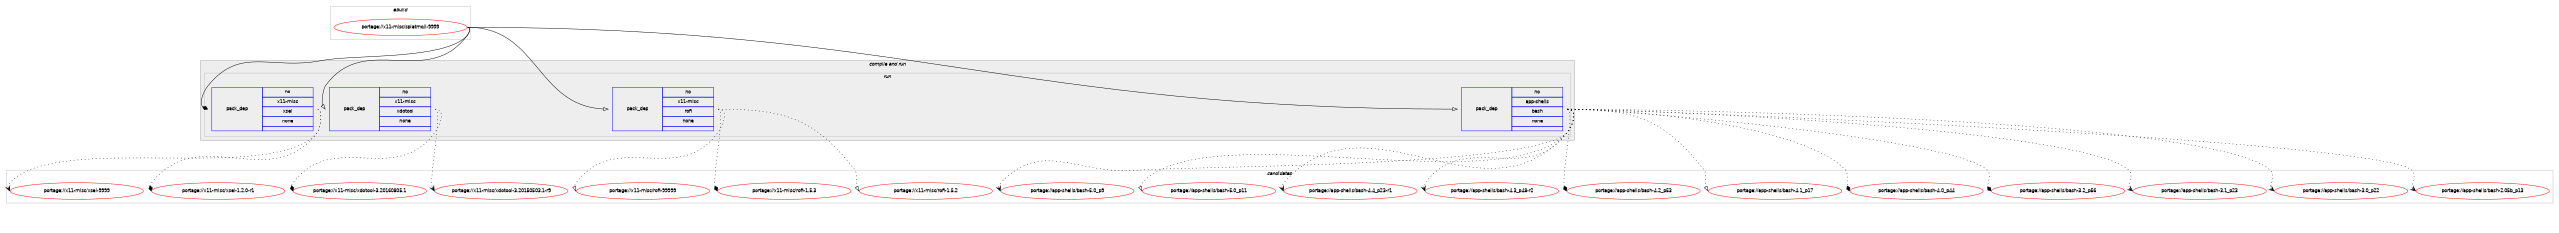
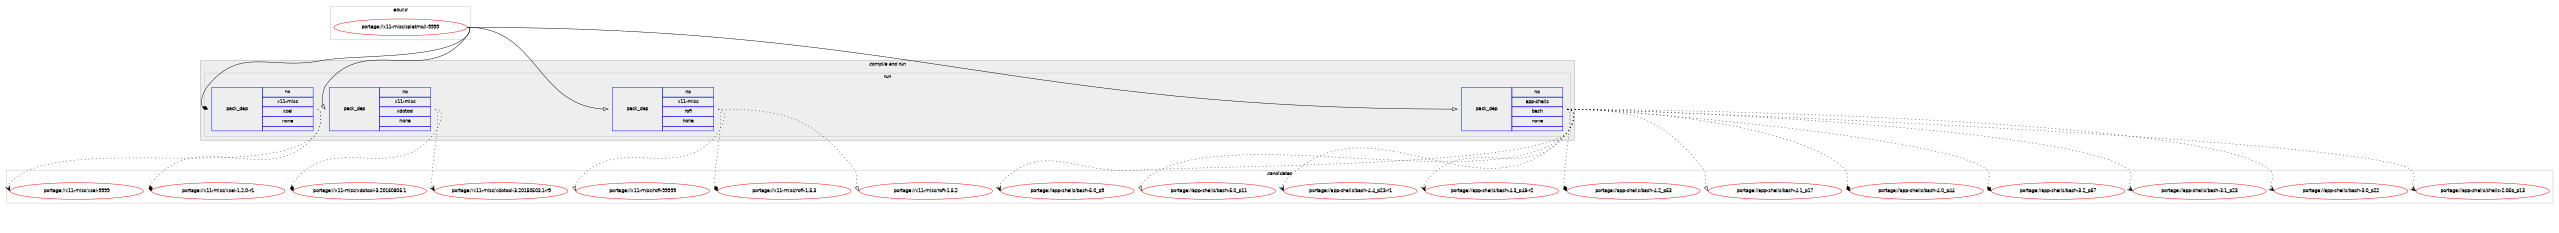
node "portage://app-shells/bash-3.2_p56": label "portage://app-shells/bash-3.2_p56" -> "portage://app-shells/bash-3.2_p57"
node "portage://app-shells/bash-2.05b_p13": label "portage://app-shells/bash-2.05b_p13" -> "portage://app-shells/shells-2.05b_p13"
